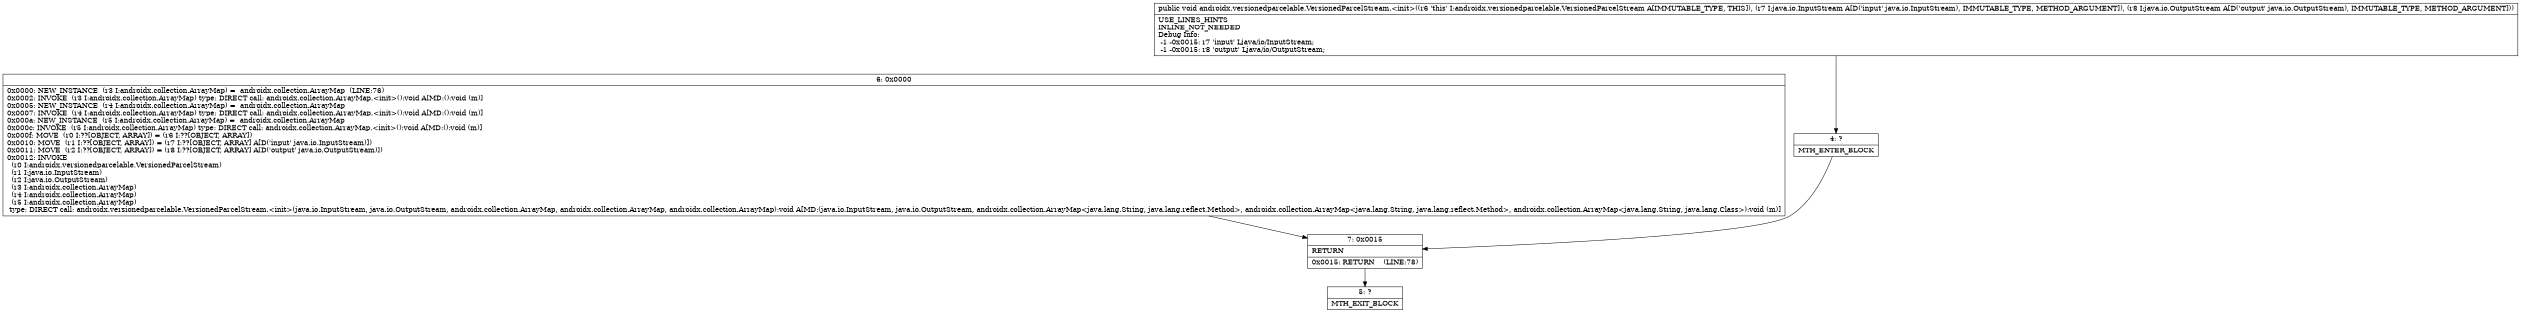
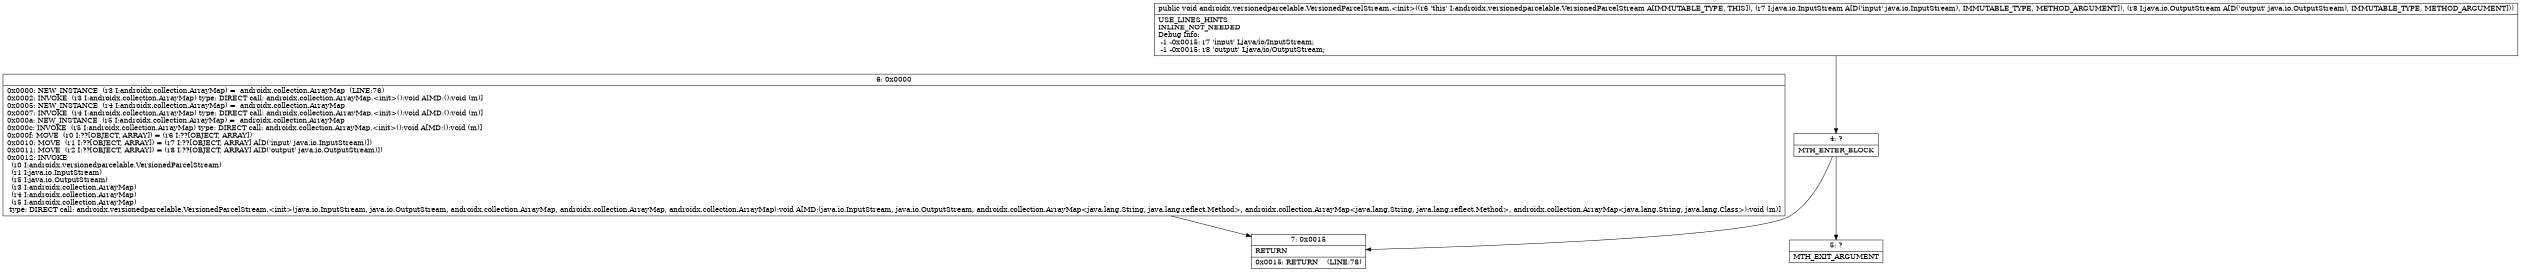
node "6: 0x0000": text "(r2 I:java.io.OutputStream)" -> "(r5 I:java.io.OutputStream)"
edge "7: 0x0015" -> "5: ?": now "4: ?" -> "5: ?"
node "5: ?": text "MTH_EXIT_BLOCK" -> "MTH_EXIT_ARGUMENT"
